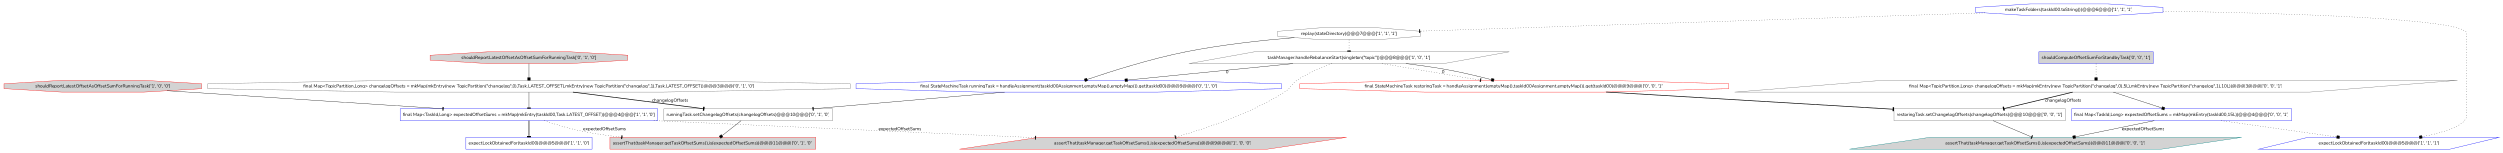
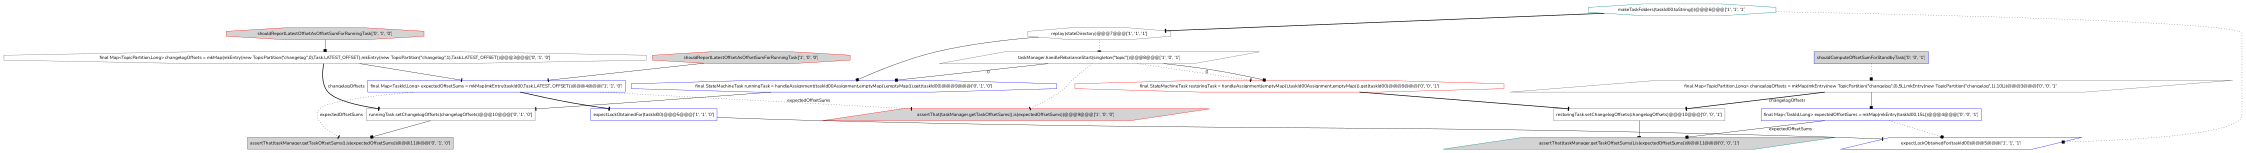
node "makeTaskFolders(taskId00.toString())@@@6@@@['1', '1', '1']": color blue -> teal
edge "makeTaskFolders(taskId00.toString())@@@6@@@['1', '1', '1']" -> "replay(stateDirectory)@@@7@@@['1', '1', '1']": style dotted -> bold
edge "expectLockObtainedFor(taskId00)@@@5@@@['1', '1', '0']" -> "expectLockObtainedFor(taskId00)@@@5@@@['1', '1', '1']": added
